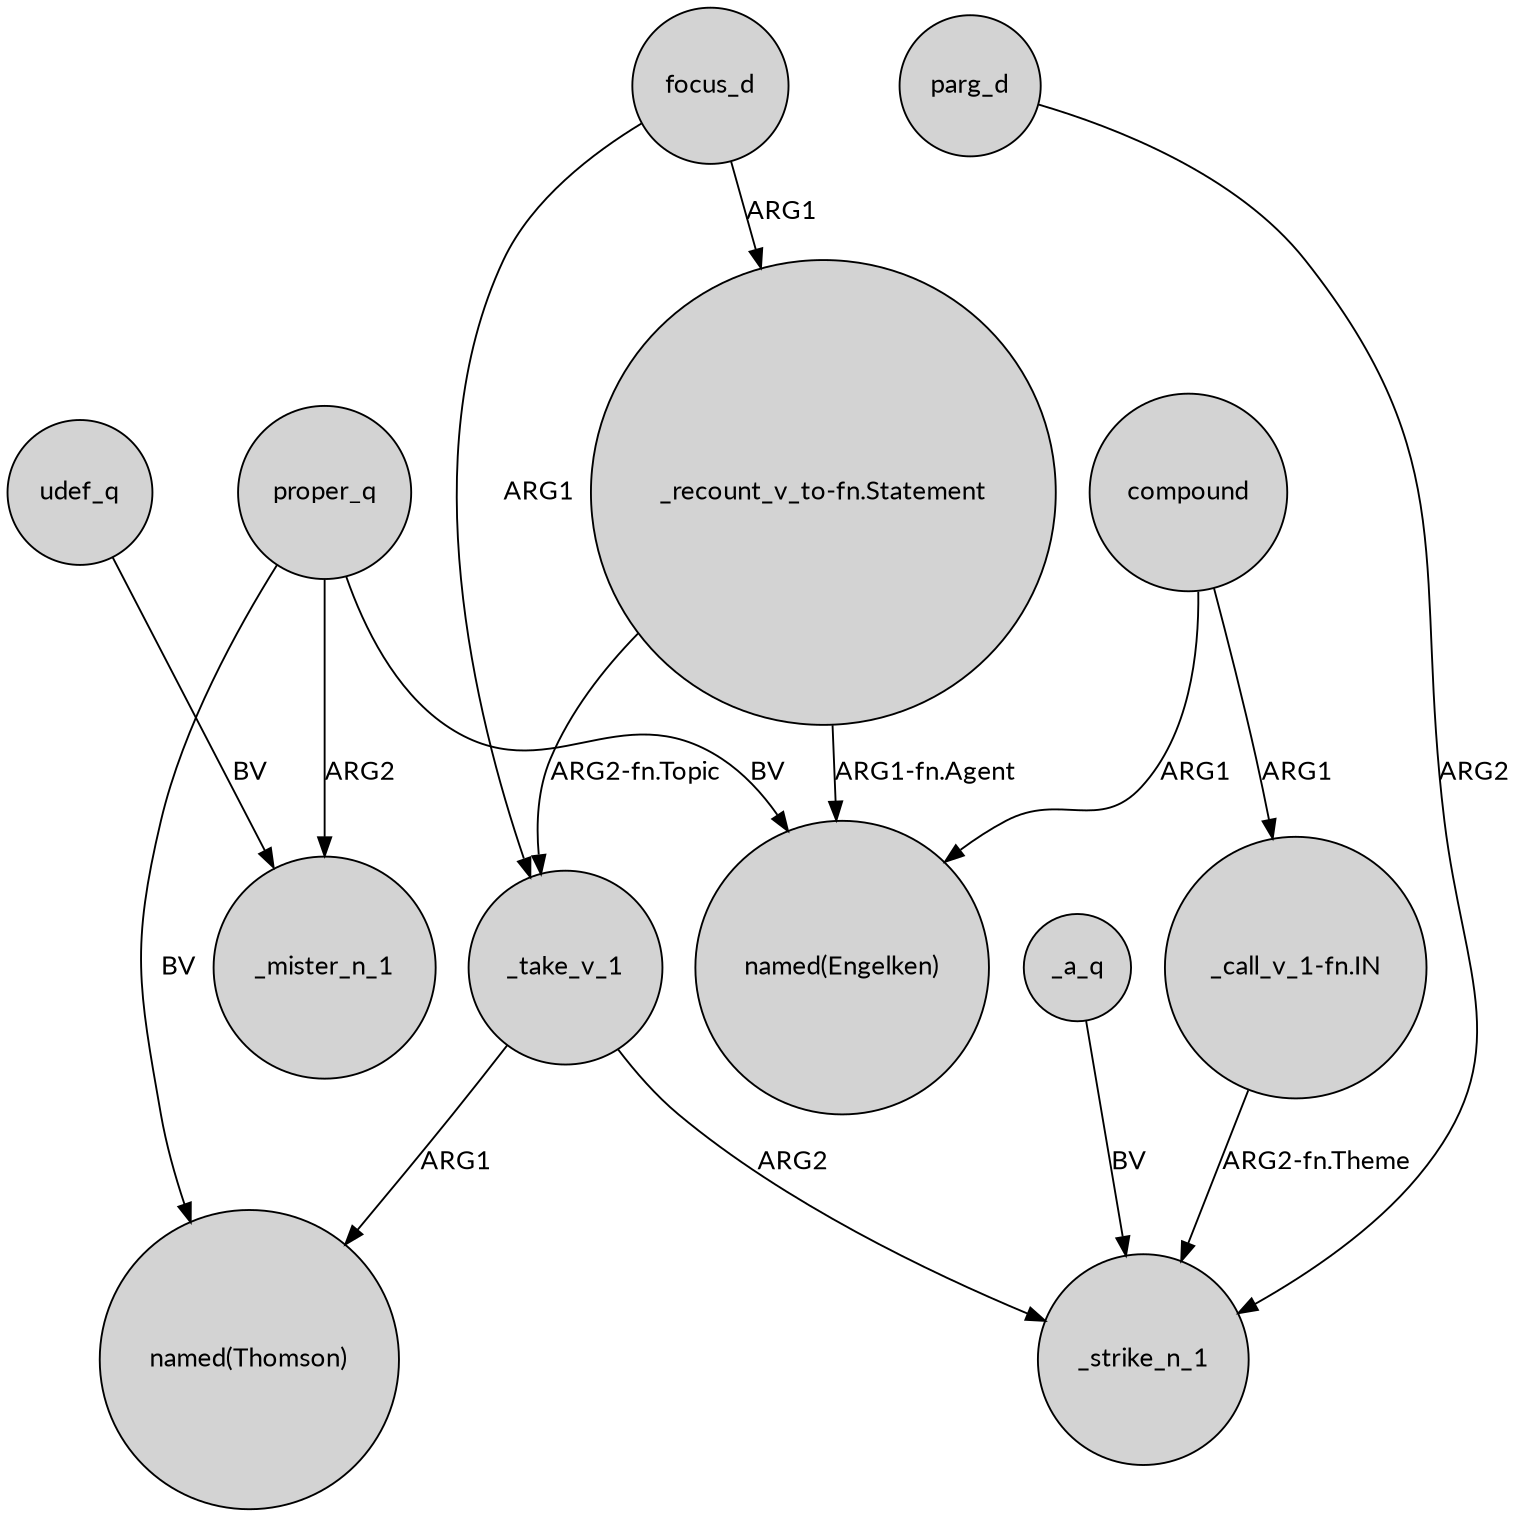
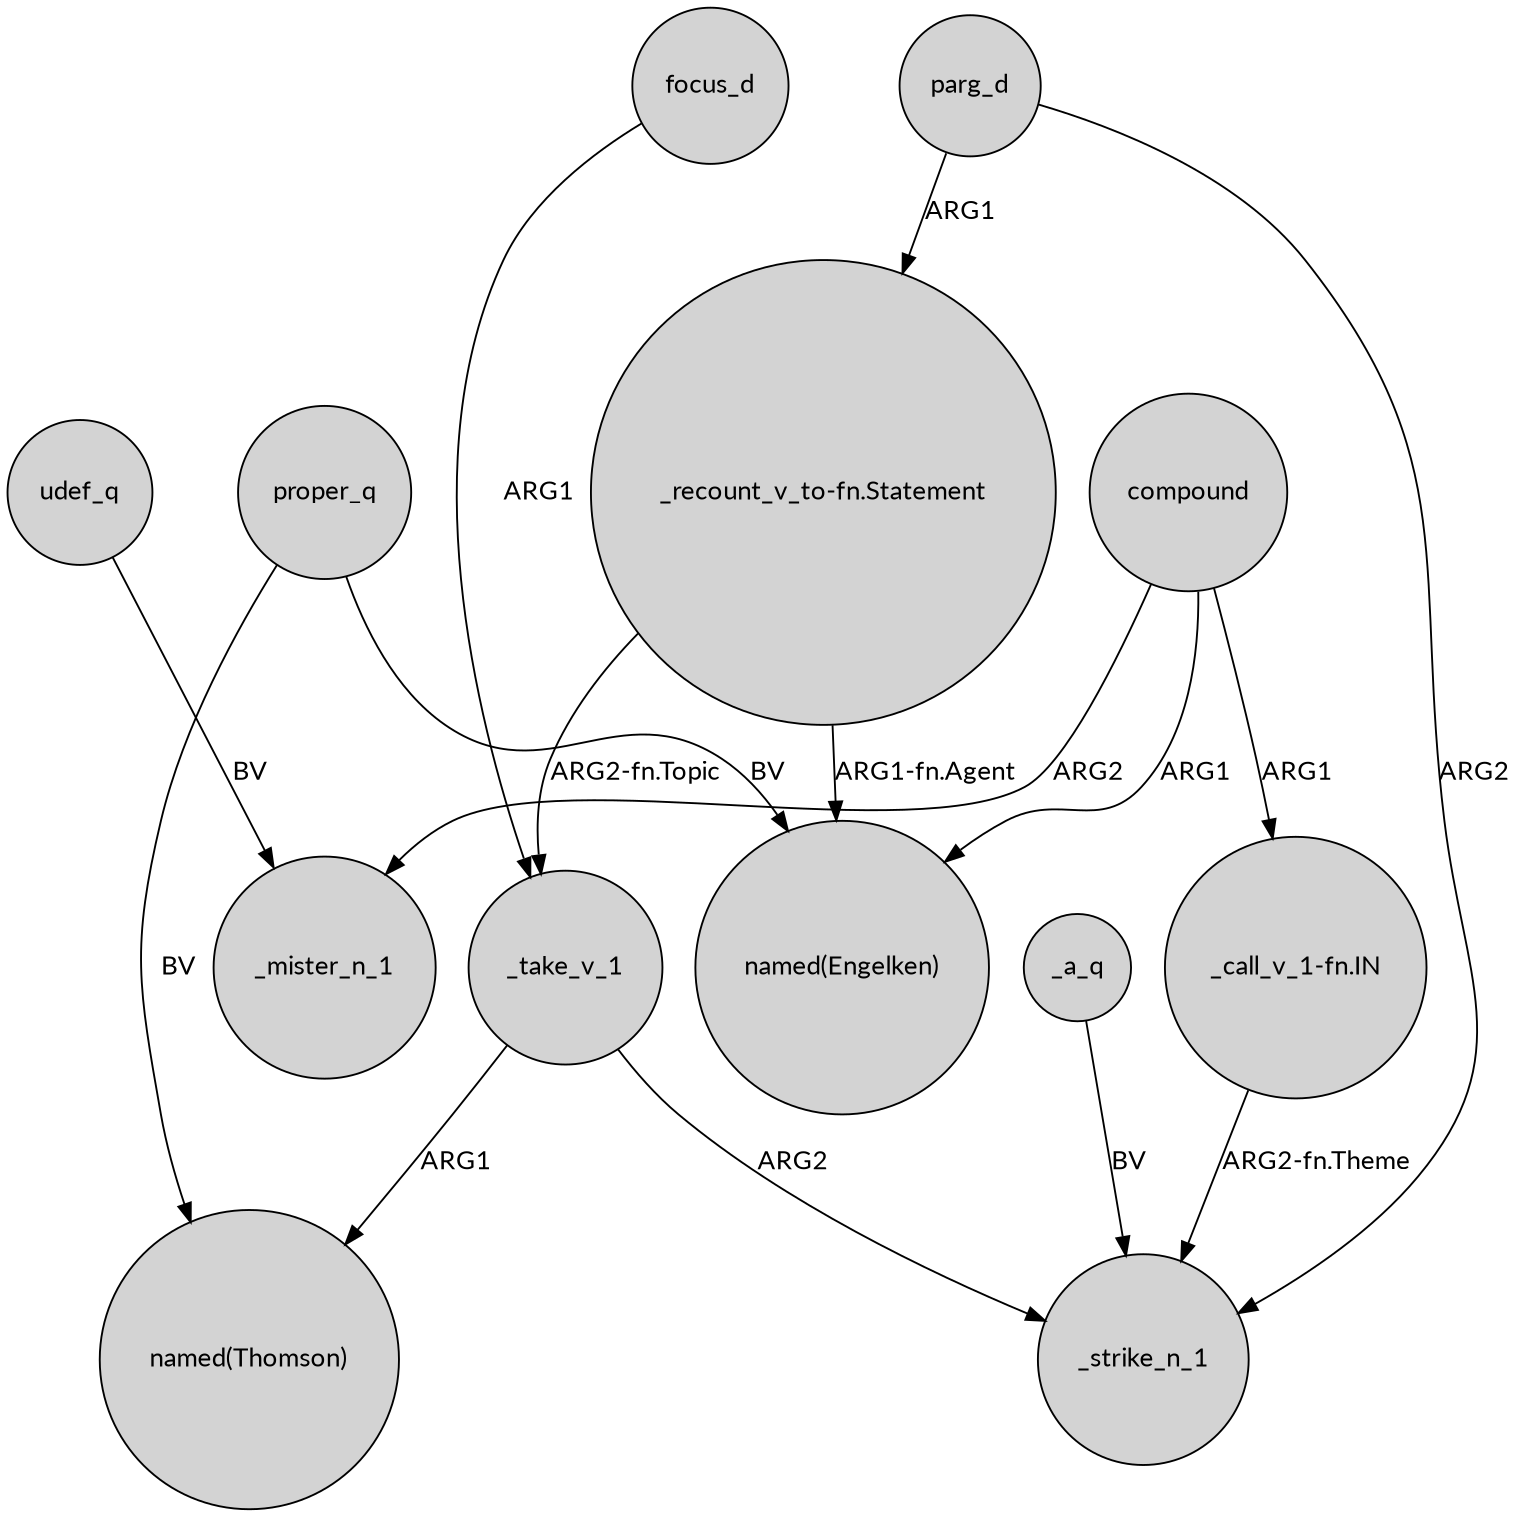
edge "focus_d" -> "_recount_v_to-fn.Statement": now "parg_d" -> "_recount_v_to-fn.Statement"
edge "proper_q" -> "_mister_n_1": now "compound" -> "_mister_n_1"
